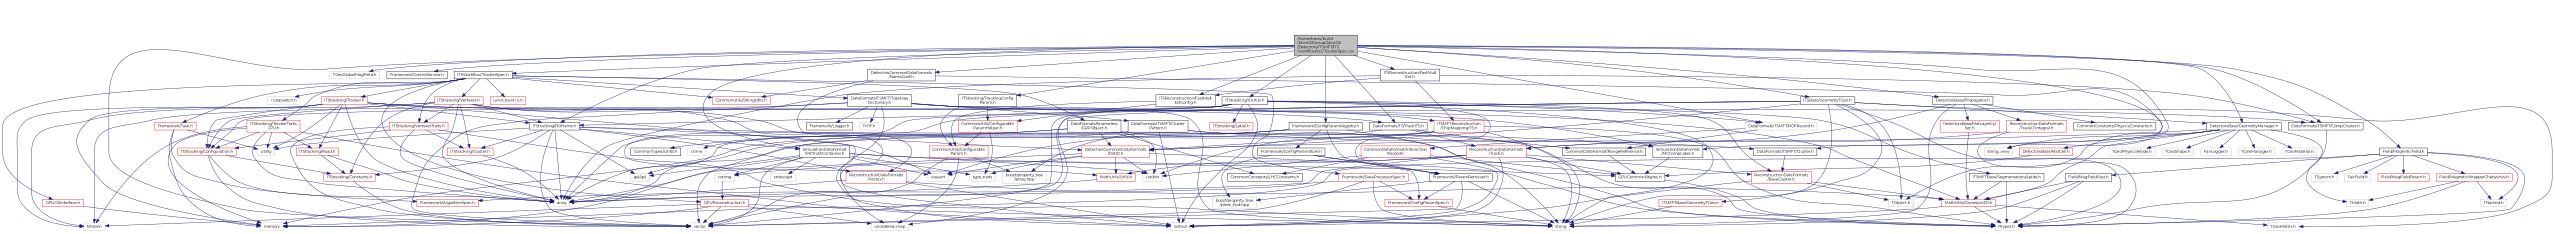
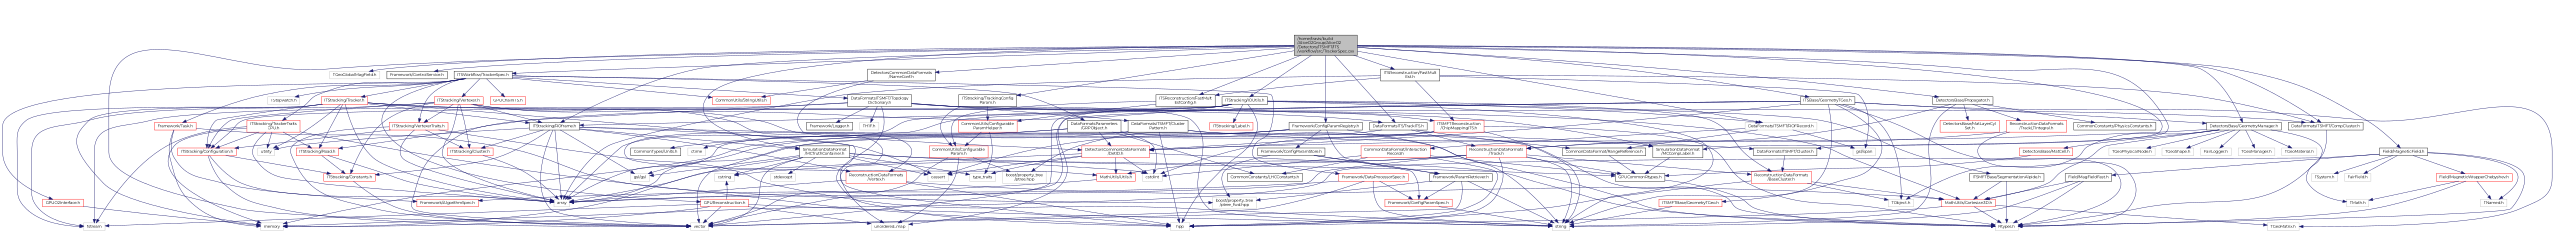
edge "ITStracking/IOUtils.h" -> "Framework/ParamRetriever.h": now "ITStracking/IOUtils.h" -> "ITStracking/Road.h"
edge "Framework/Task.h" -> "utility": now "Framework/Task.h" -> "boost/property_tree /ptree_fwd.hpp"
node "gsl/span": added
node "string_view": removed
edge "DetectorsBase/MatLayerCyl Set.h" -> "MathUtils/Cartesian3D.h": removed
node "Field/MagFieldParam.h": removed
edge "cstring" -> "GPUReconstruction.h": reversed
node "iosfwd": label "iosfwd" -> "hpp"
